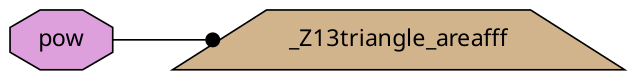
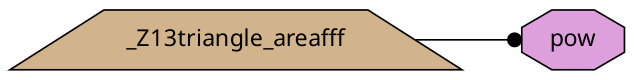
edge "pow" -> "_Z13triangle_areafff": reversed
